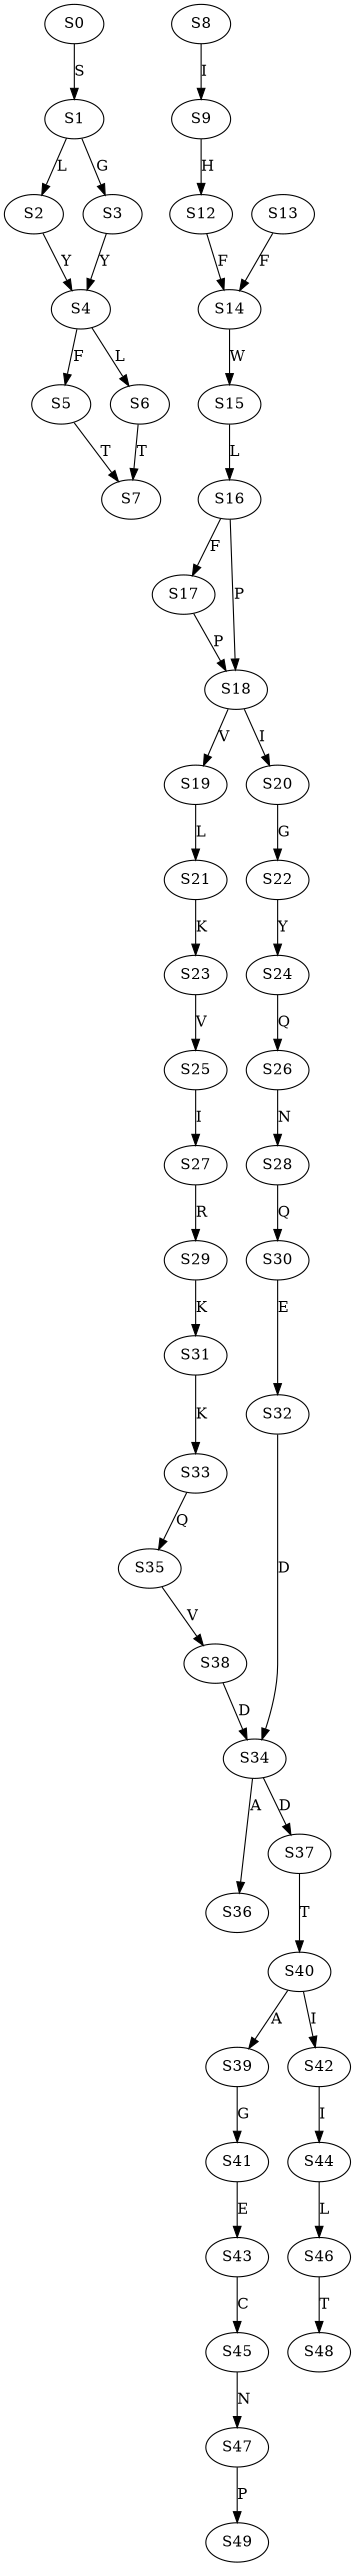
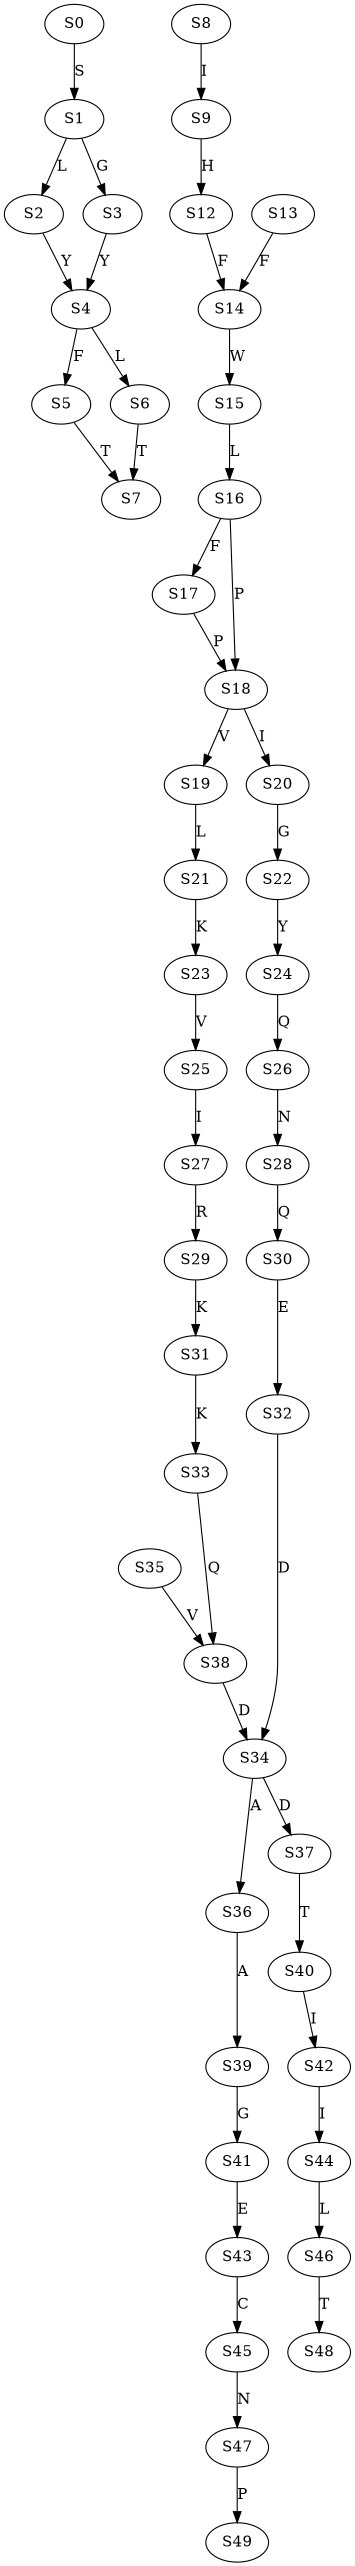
edge "S33" -> "S35": now "S33" -> "S38"
edge "S40" -> "S39": now "S36" -> "S39"
